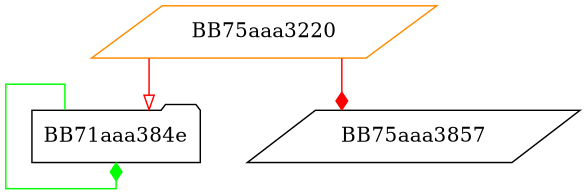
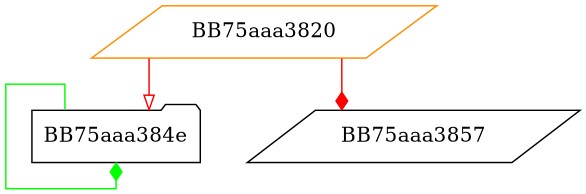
node "BB75aaa3220": label "BB75aaa3220" -> "BB75aaa3820"
node "BB71aaa384e": label "BB71aaa384e" -> "BB75aaa384e"
